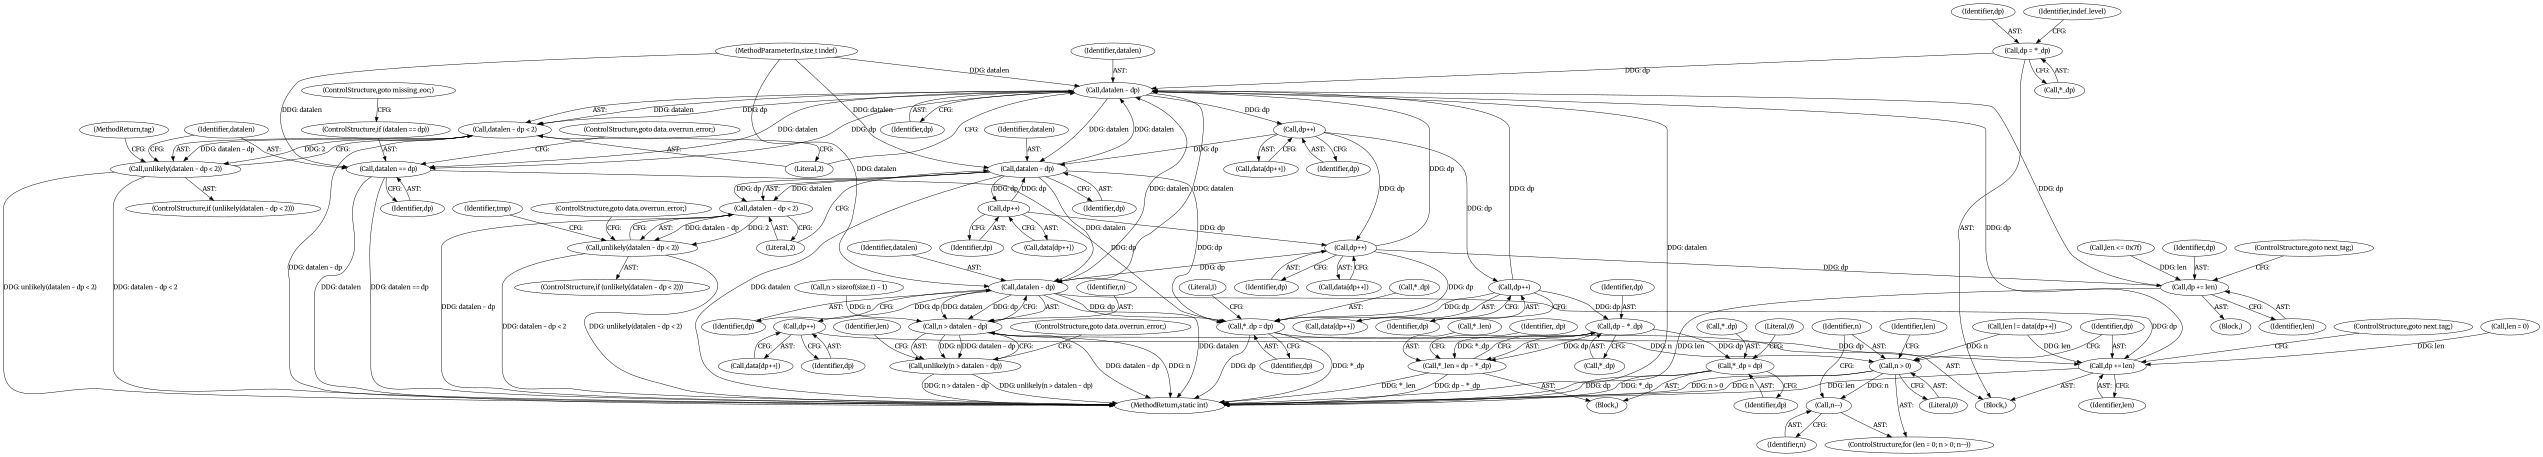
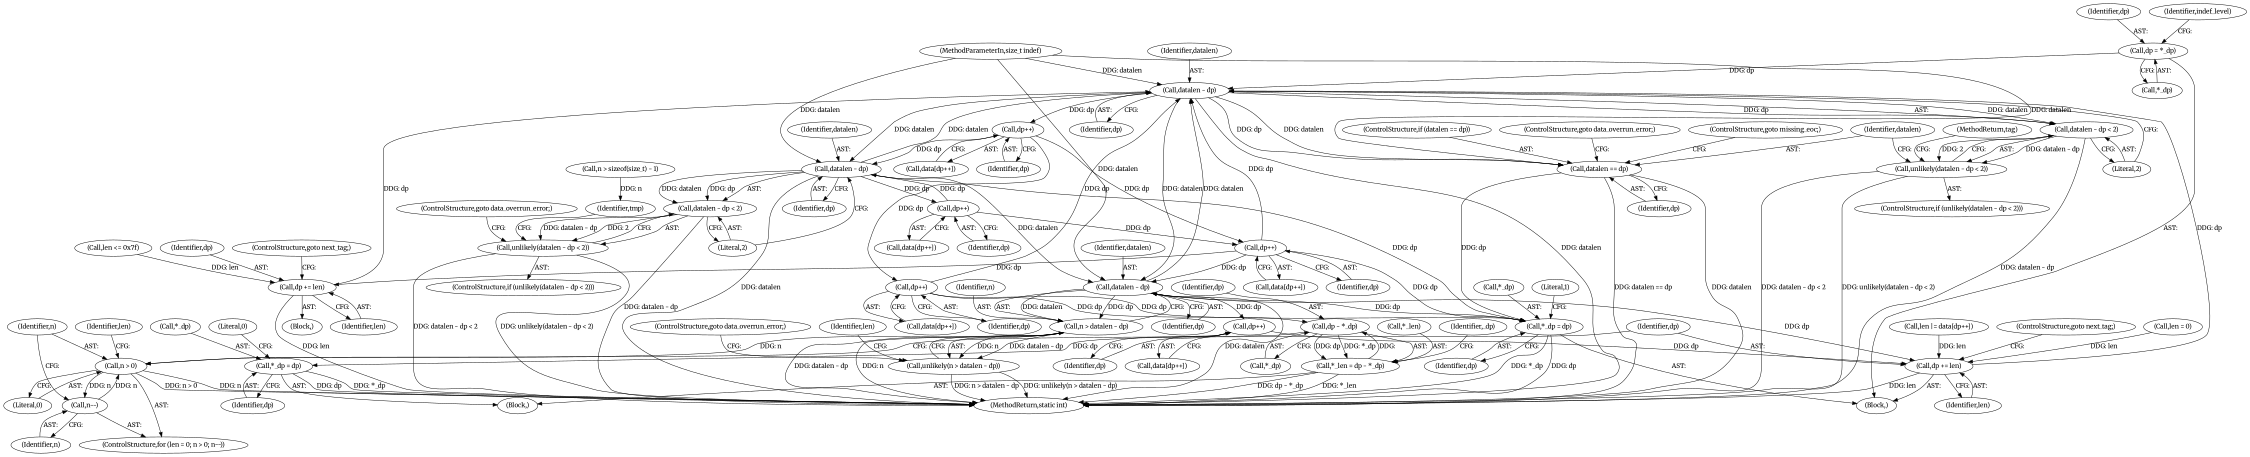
edge "(ControlStructure,goto missing_eoc;)" -> "(ControlStructure,if (datalen == dp))": now "(ControlStructure,goto missing_eoc;)" -> "(Call,datalen == dp)"
edge "(Call,n > sizeof(size_t) - 1)" -> "(Call,n > datalen - dp)": now "(Call,n > sizeof(size_t) - 1)" -> "(Identifier,tmp)"
edge "(Call,*_len = dp - *_dp)" -> "(Call,dp - *_dp)": label "CFG: " -> "DDG: "
edge "(Call,len |= data[dp++])" -> "(Call,n > 0)": now "(Call,n--)" -> "(Call,n > 0)"
